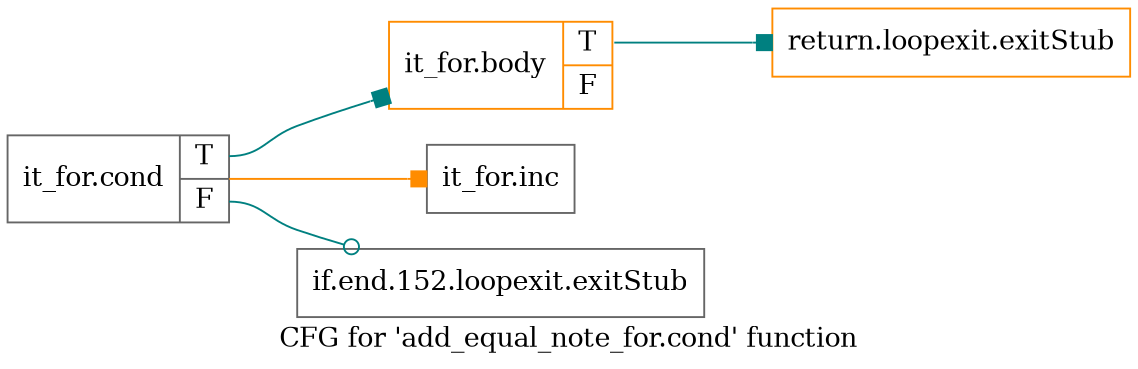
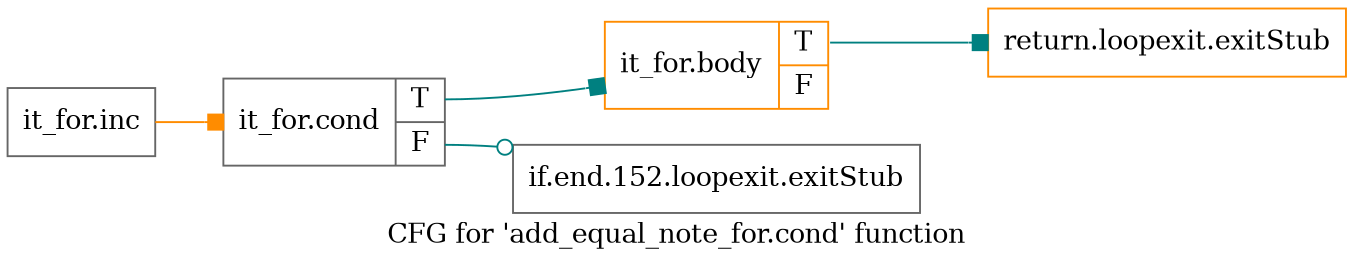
edge "it_for.cond" -> "it_for.inc": reversed
